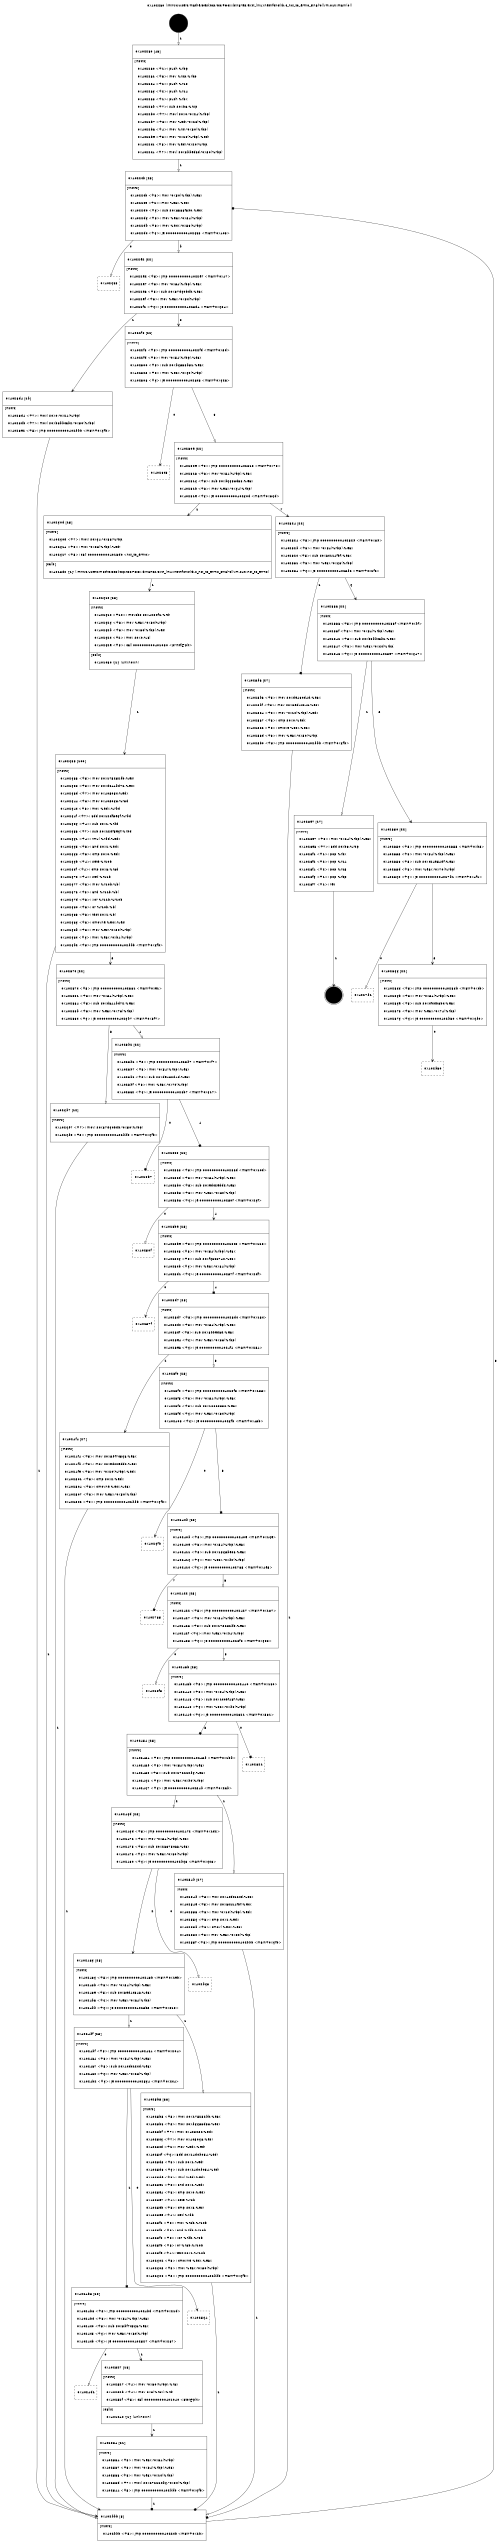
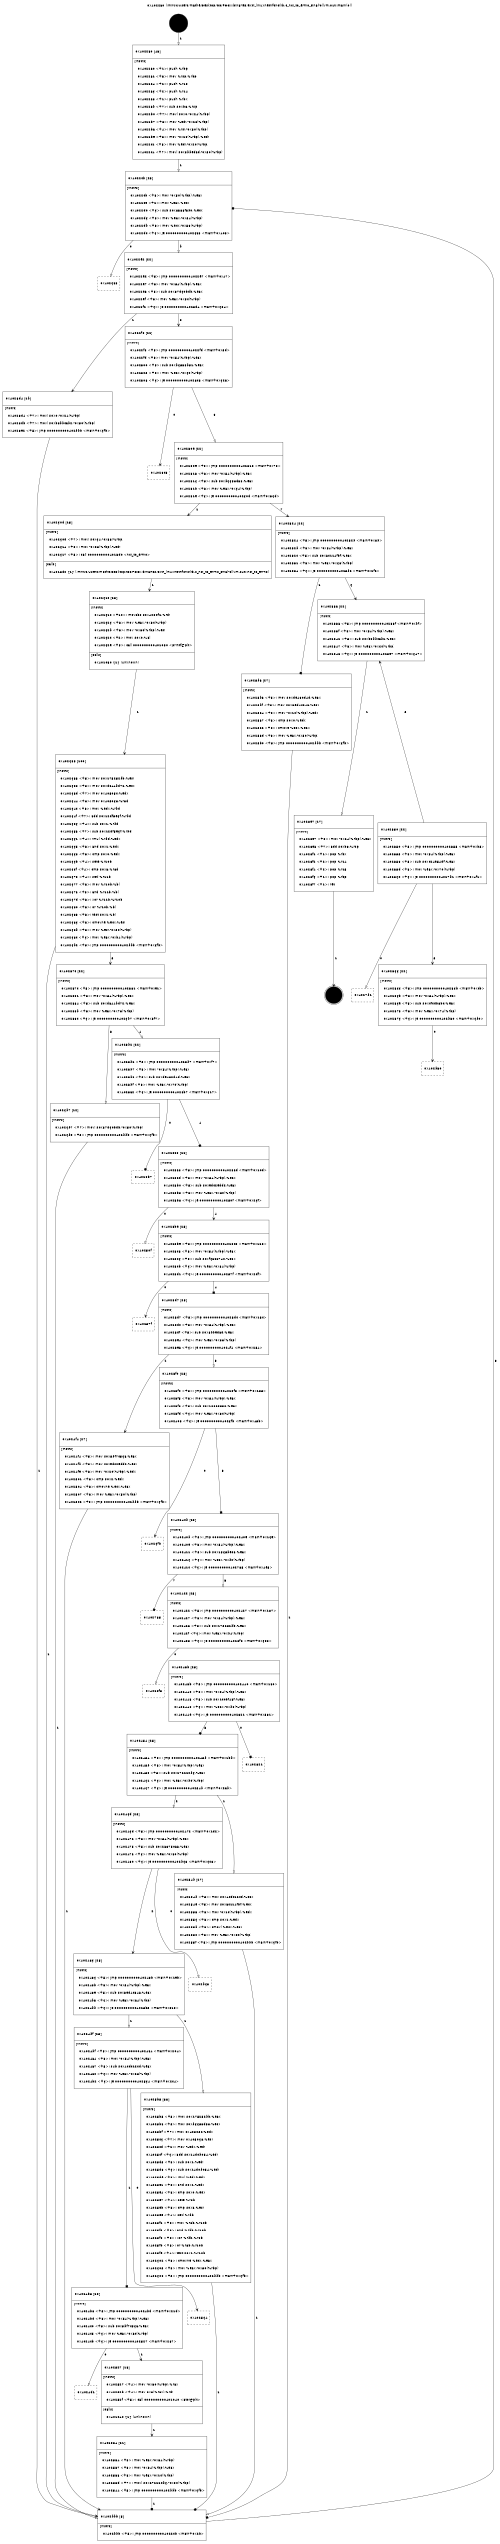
edge "0x40233a [22]" -> "0x402350 [22]": reversed
edge "0x402422 [25]" -> "0x40243b [25]": removed, label "3"
